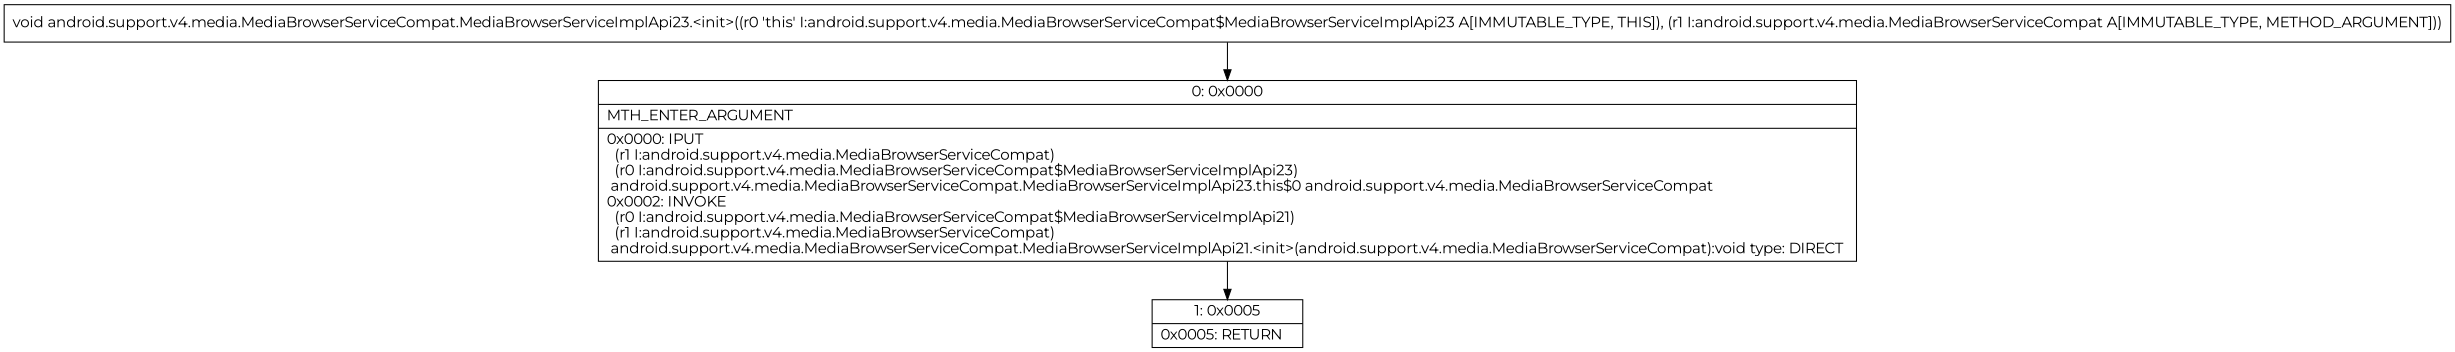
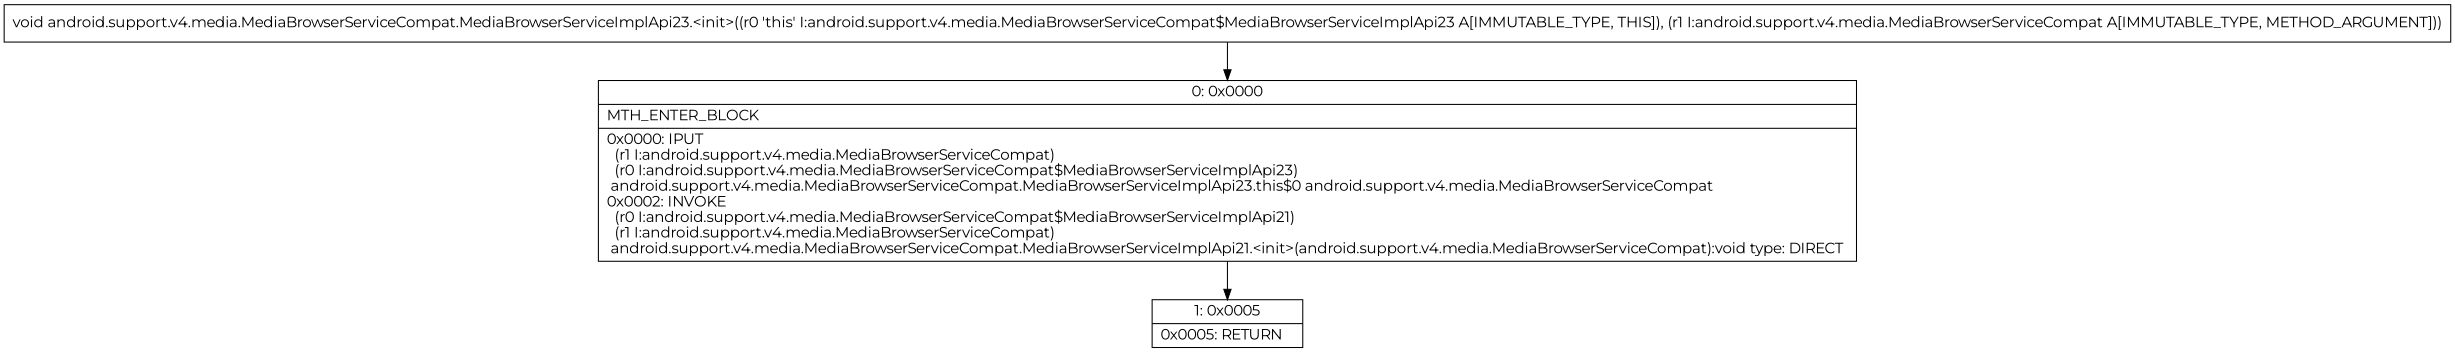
node "0: 0x0000": text "MTH_ENTER_ARGUMENT" -> "MTH_ENTER_BLOCK"
